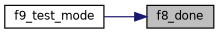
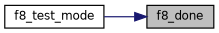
node "f9_test_mode": label "f9_test_mode" -> "f8_test_mode"
